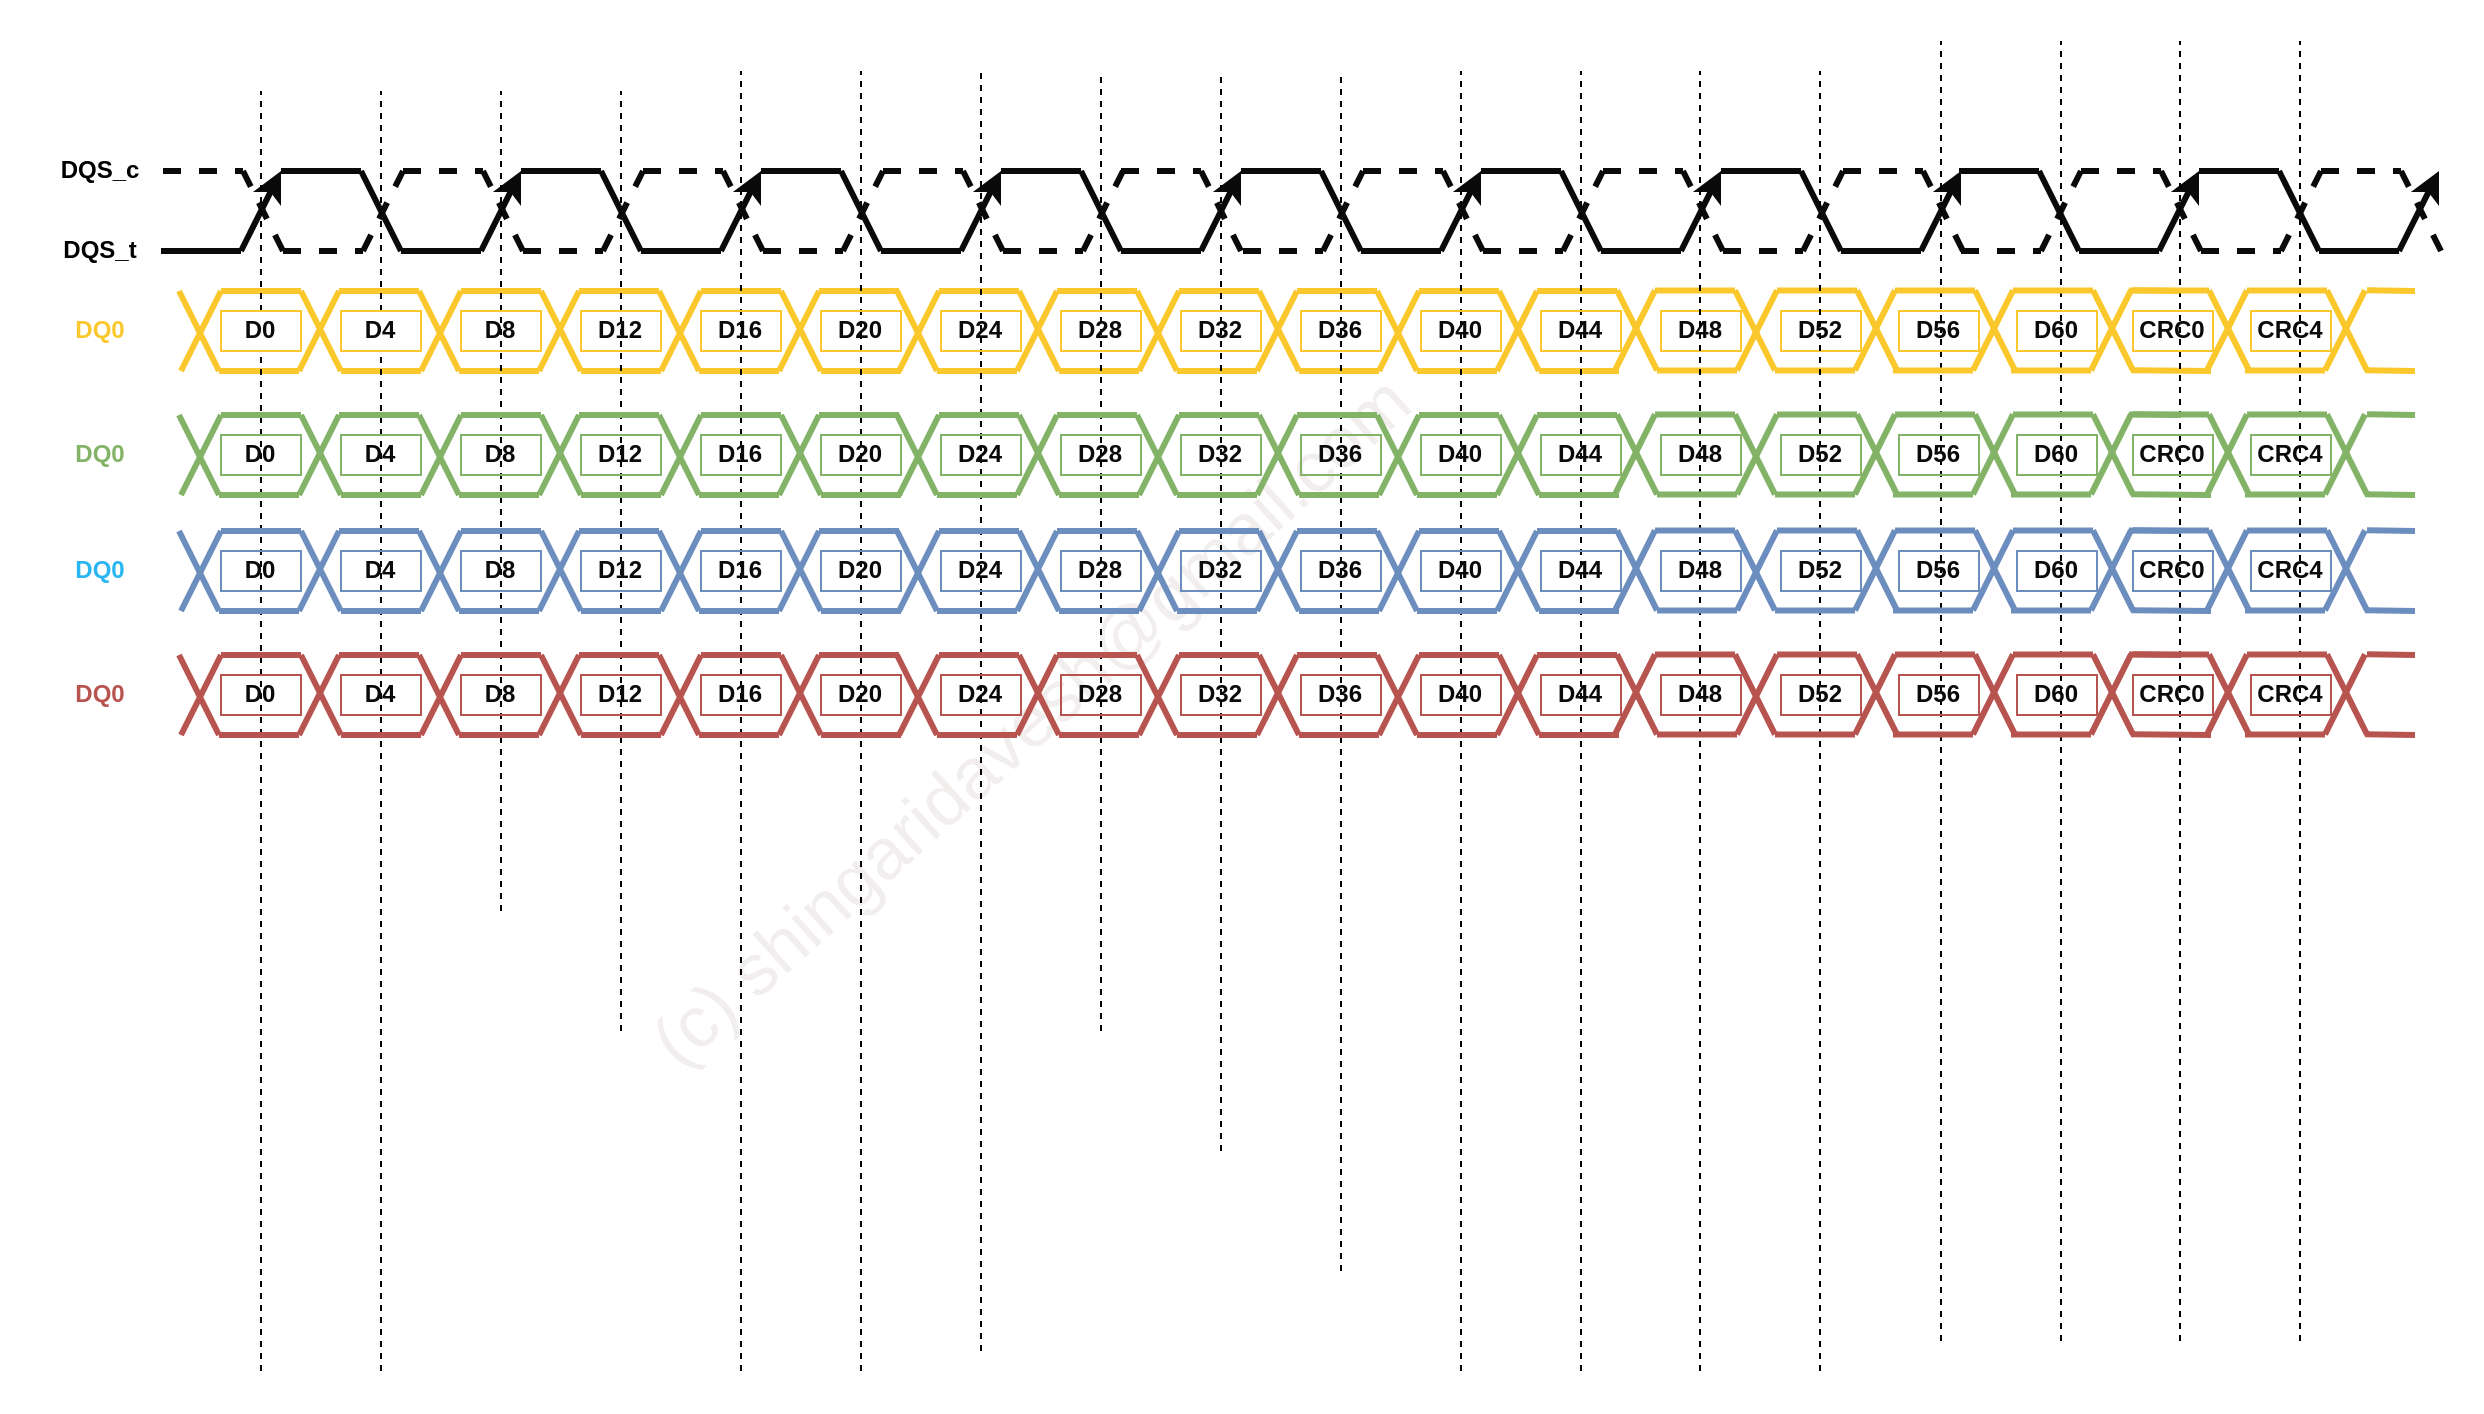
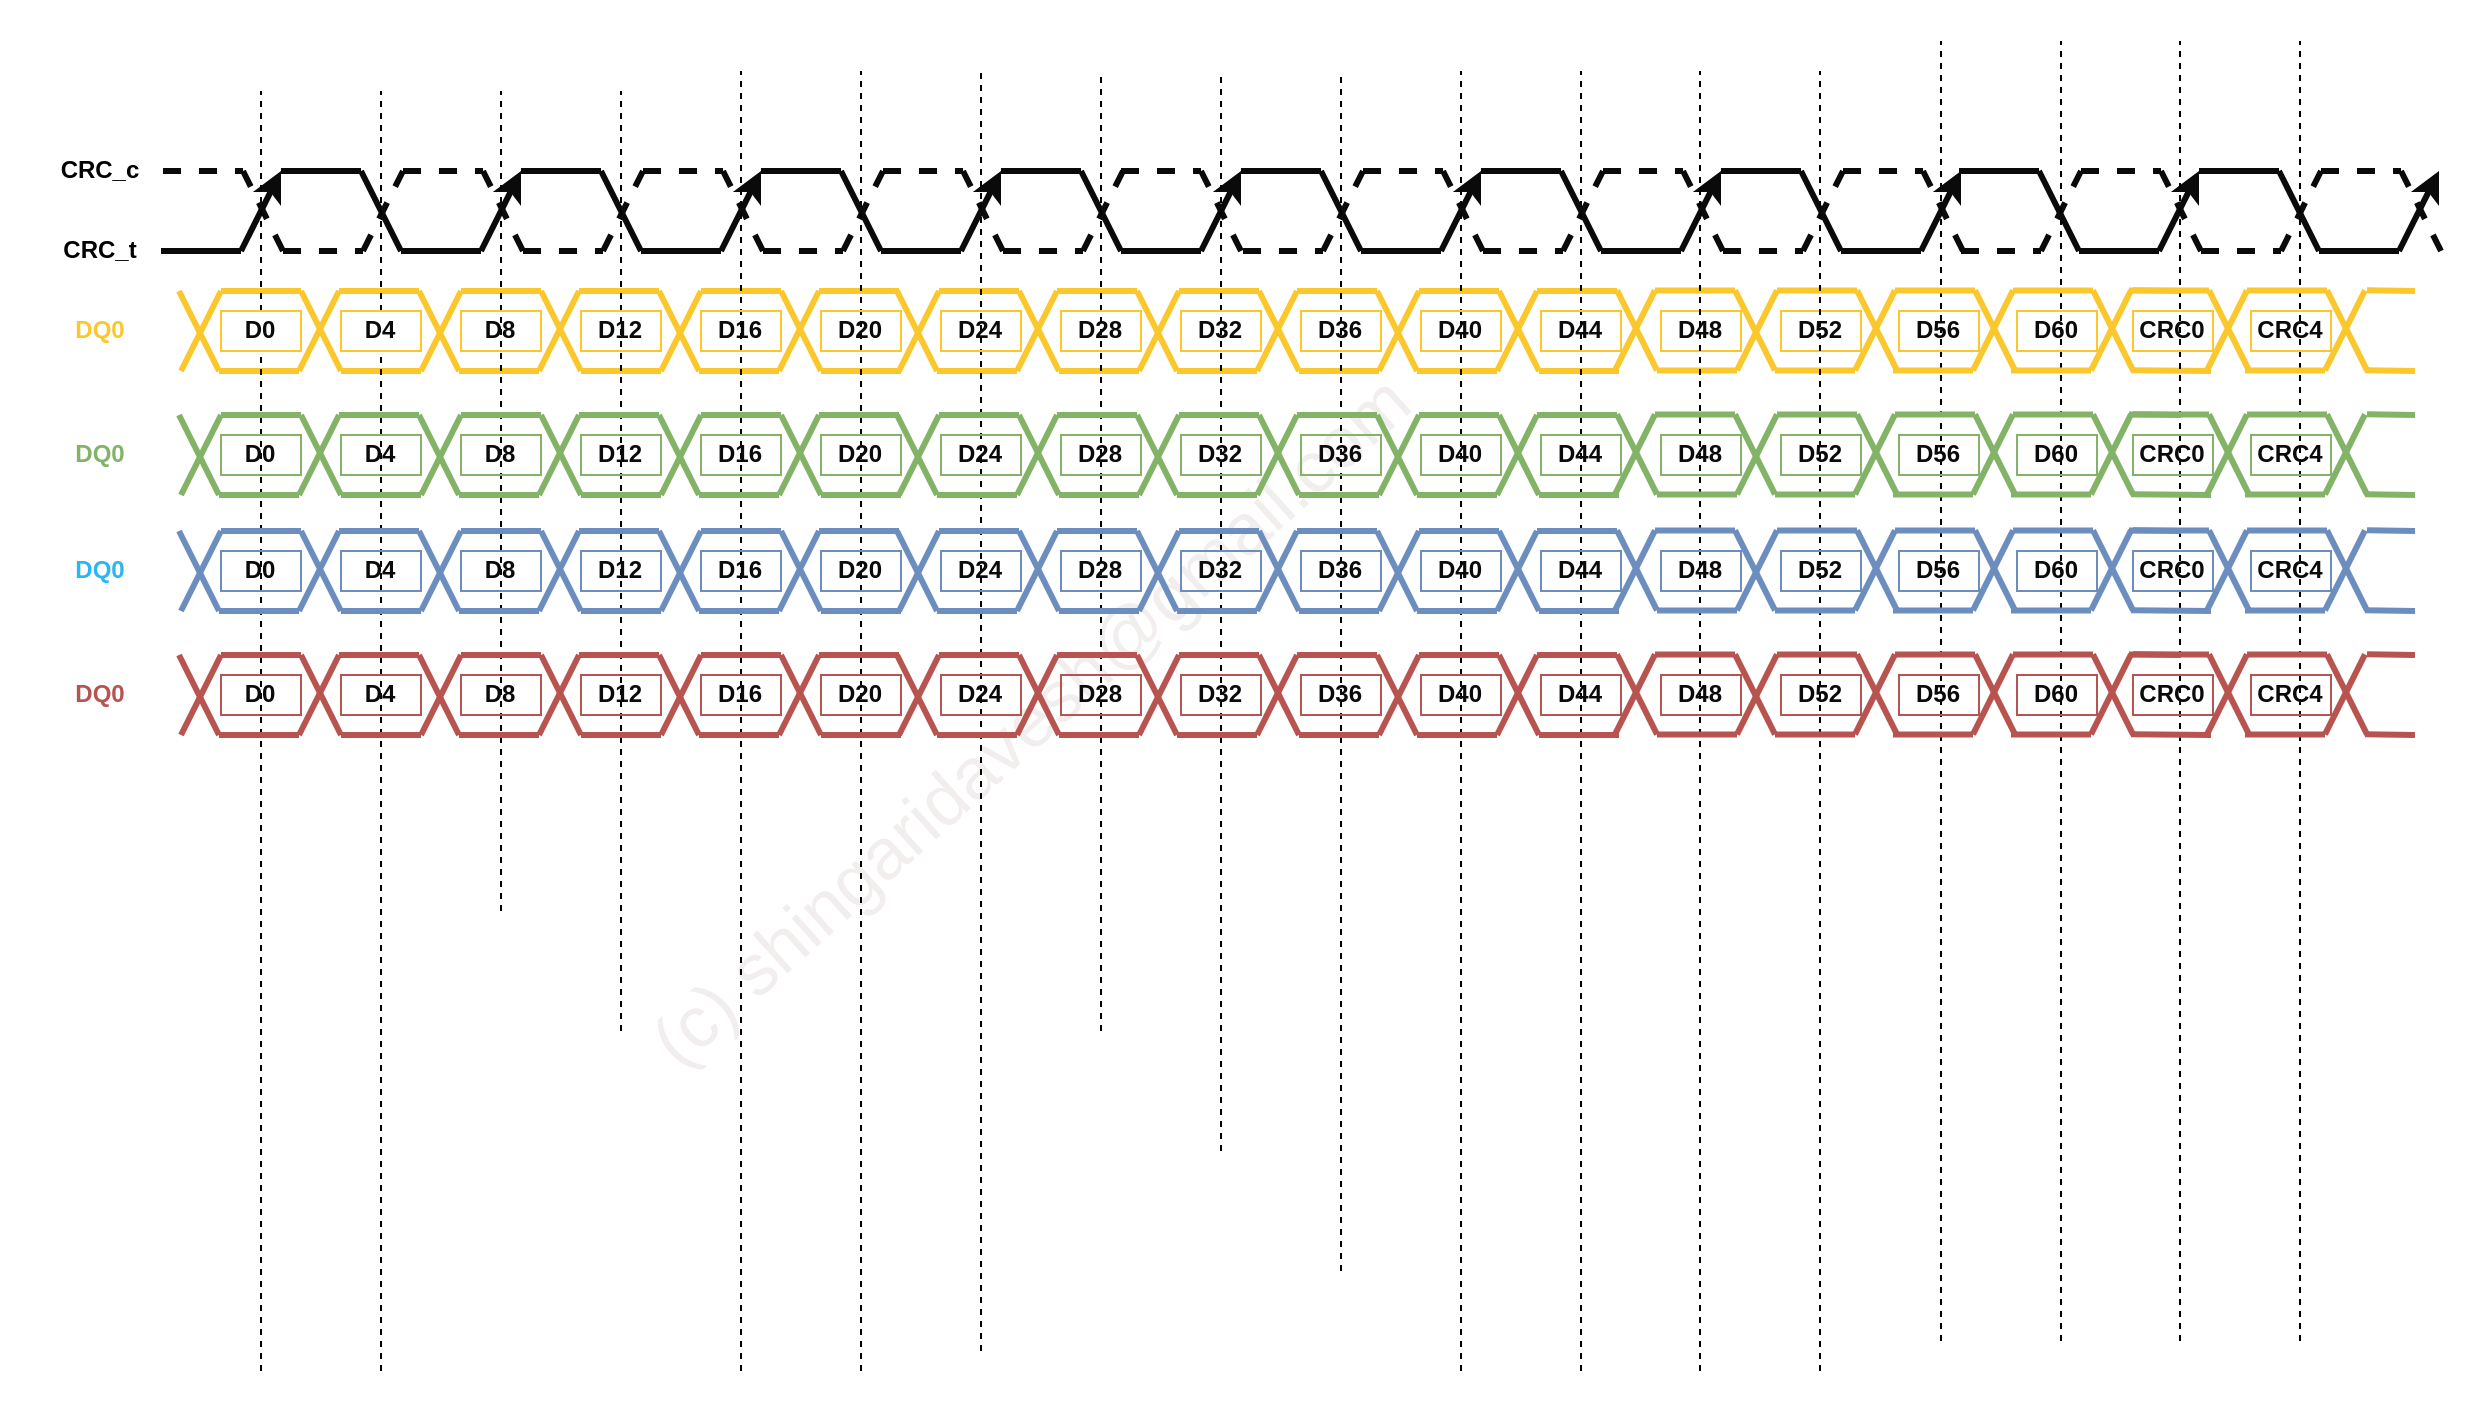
node "DQS_c": label "DQS_c" -> "CRC_c"
node "DQS_t": label "DQS_t" -> "CRC_t"
